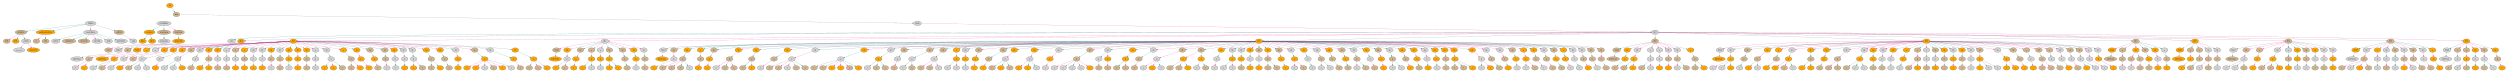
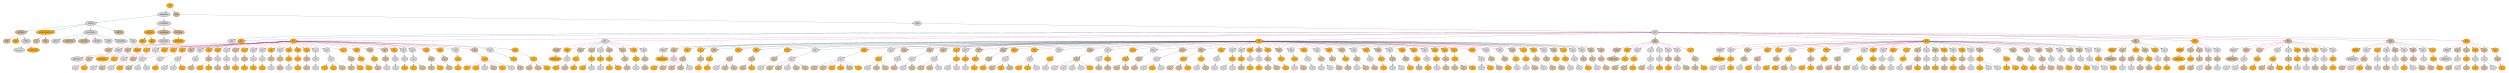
node "teiHeader": added
